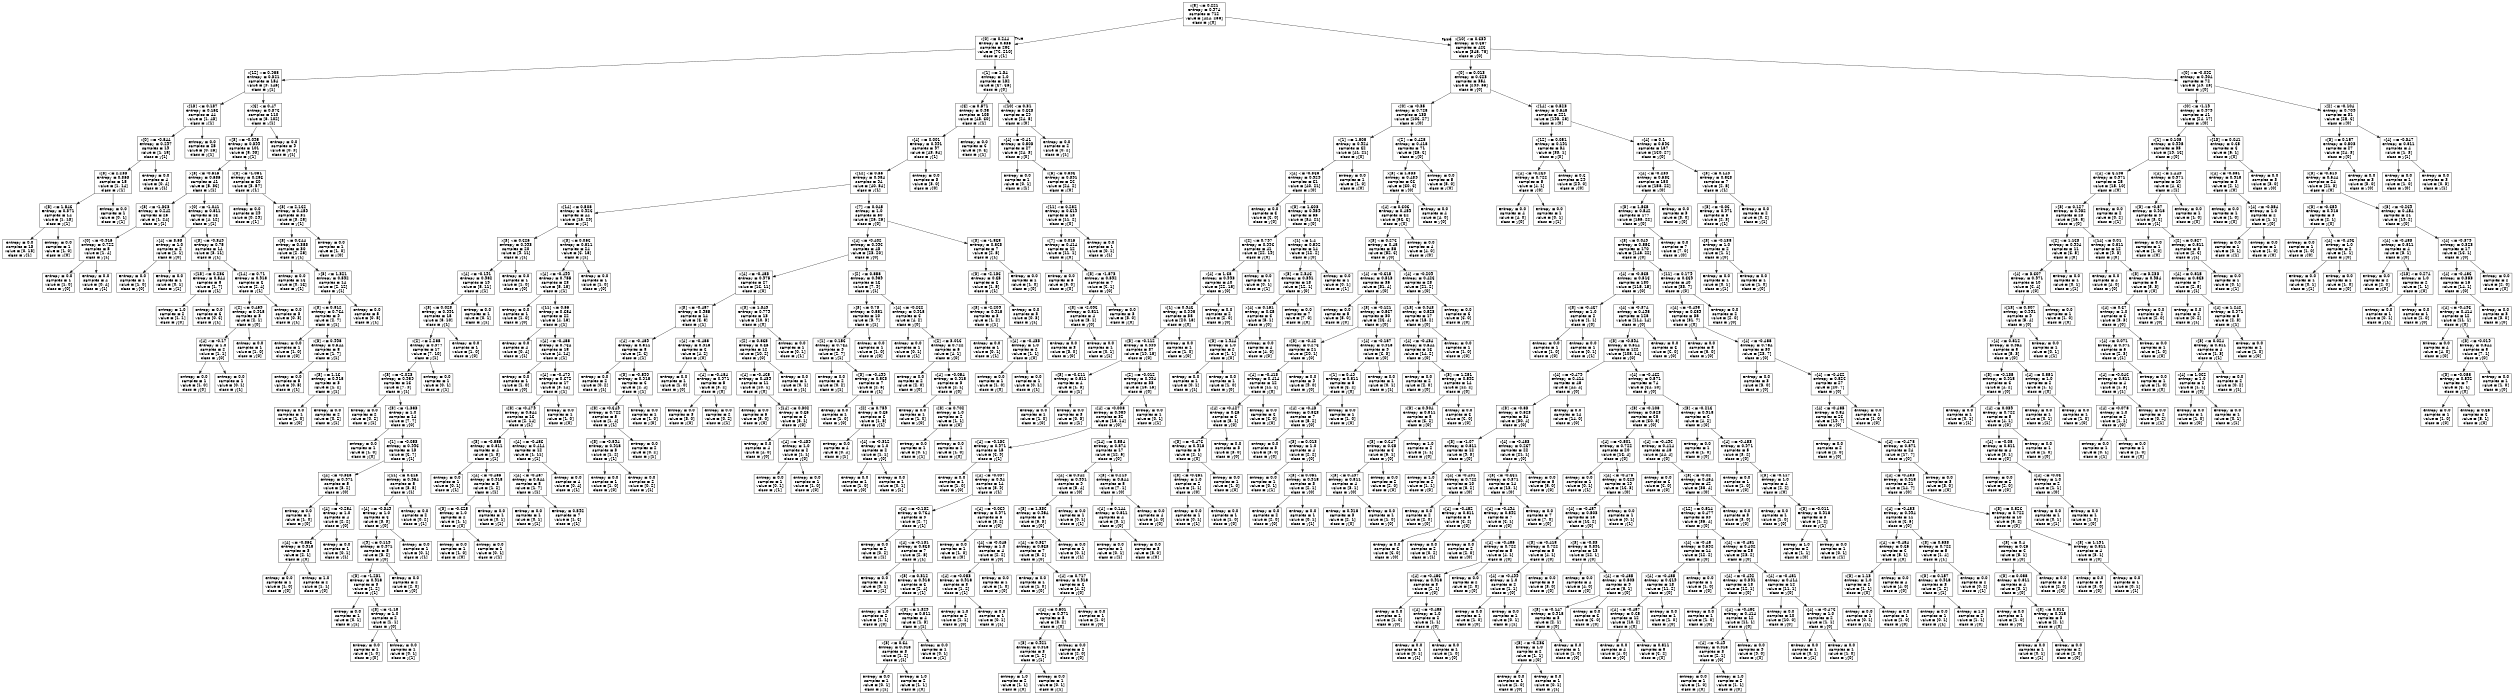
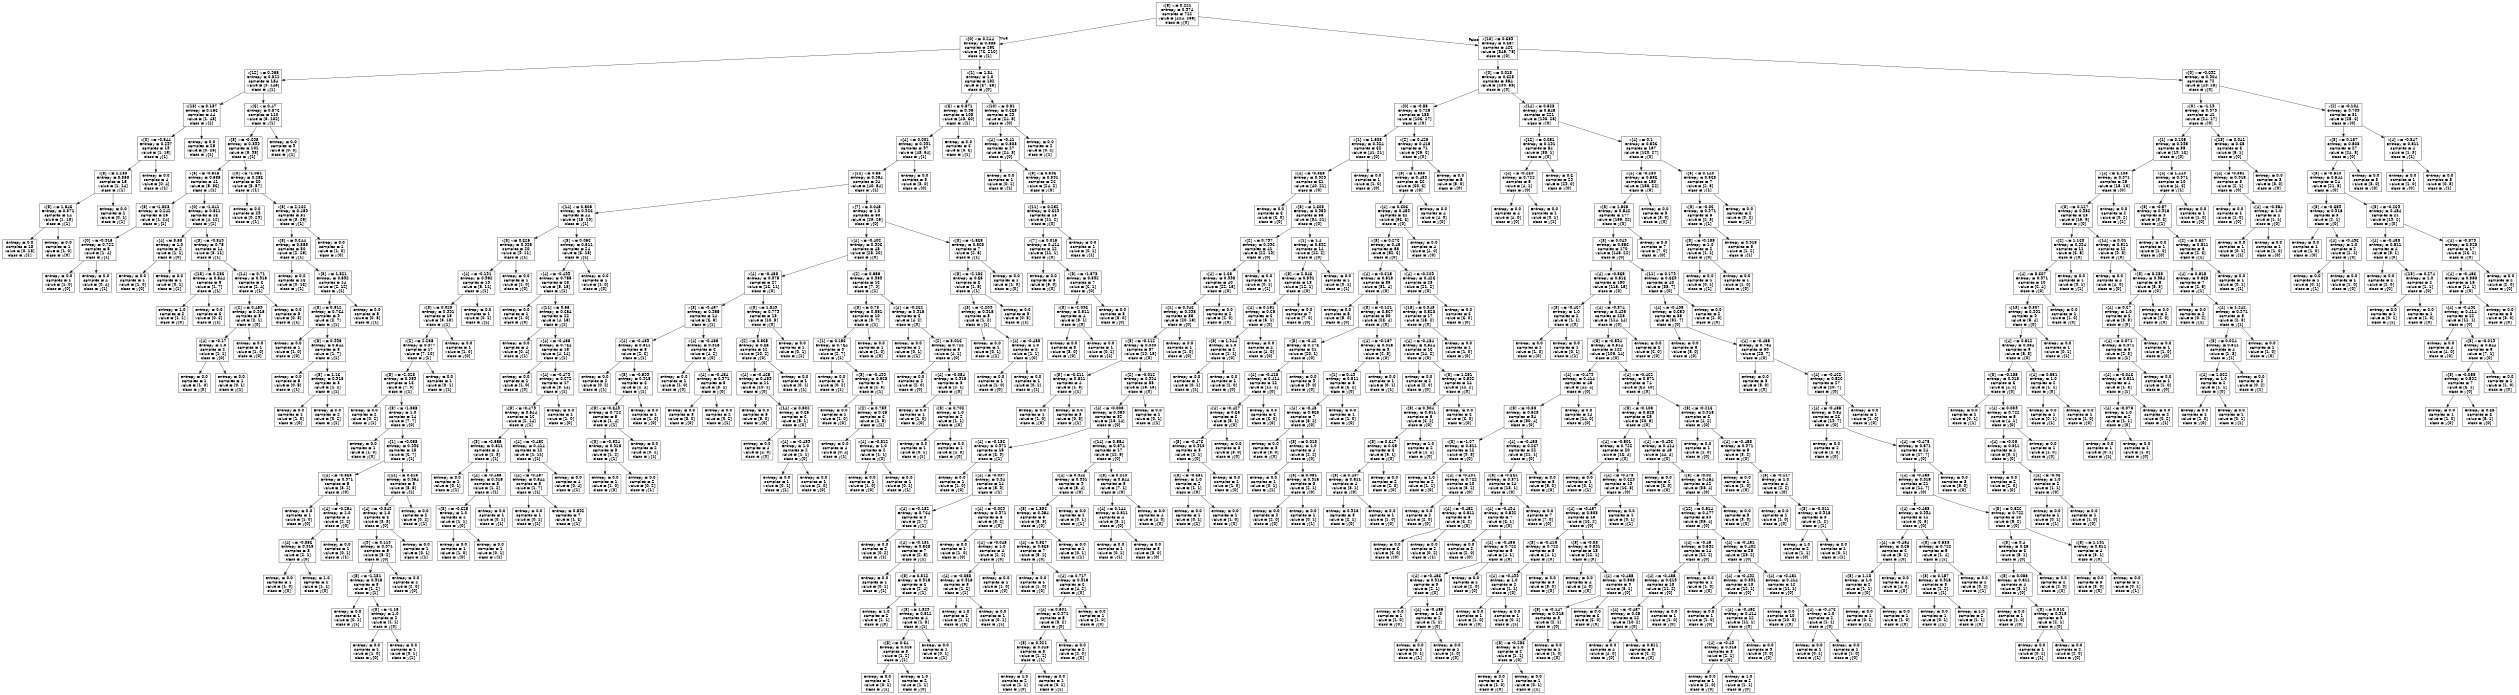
node "entropy = 0.918 samples = 3 value = [1, 2] class = y[1]": added
